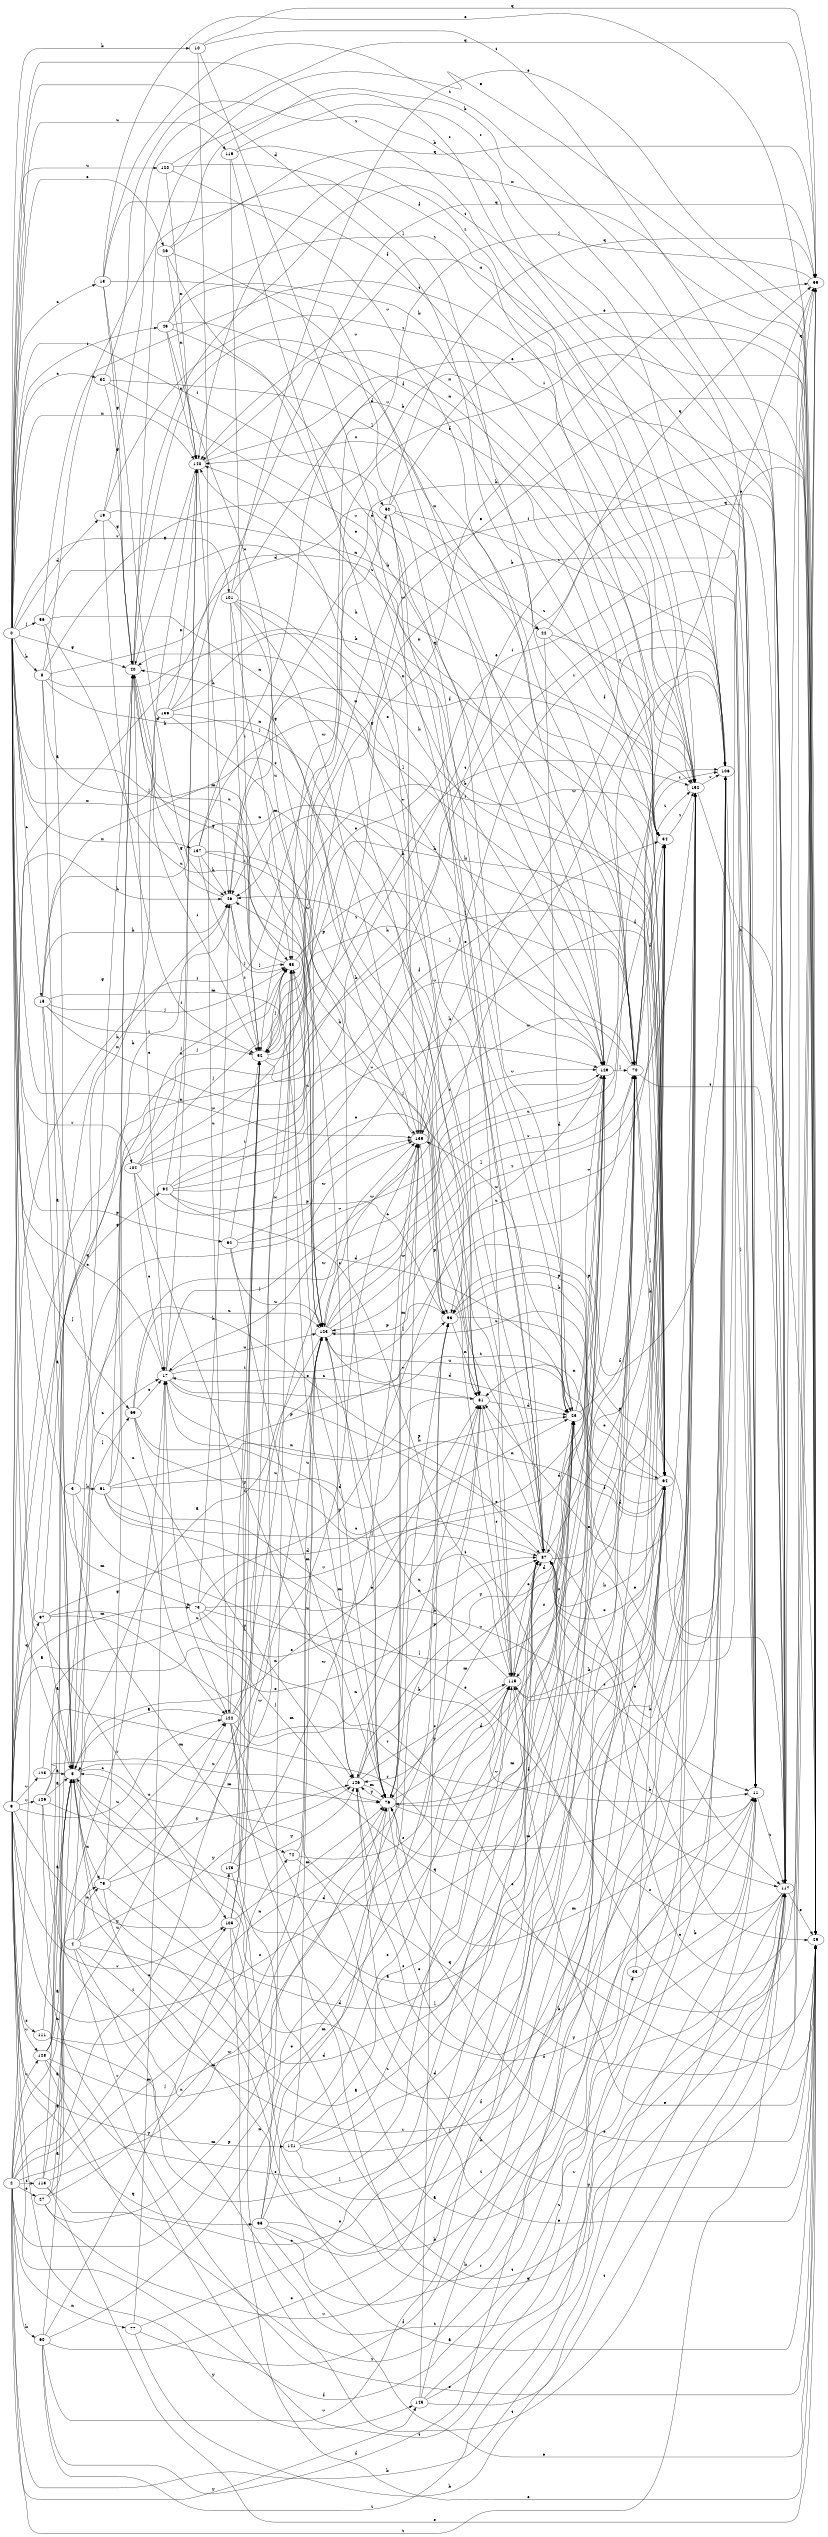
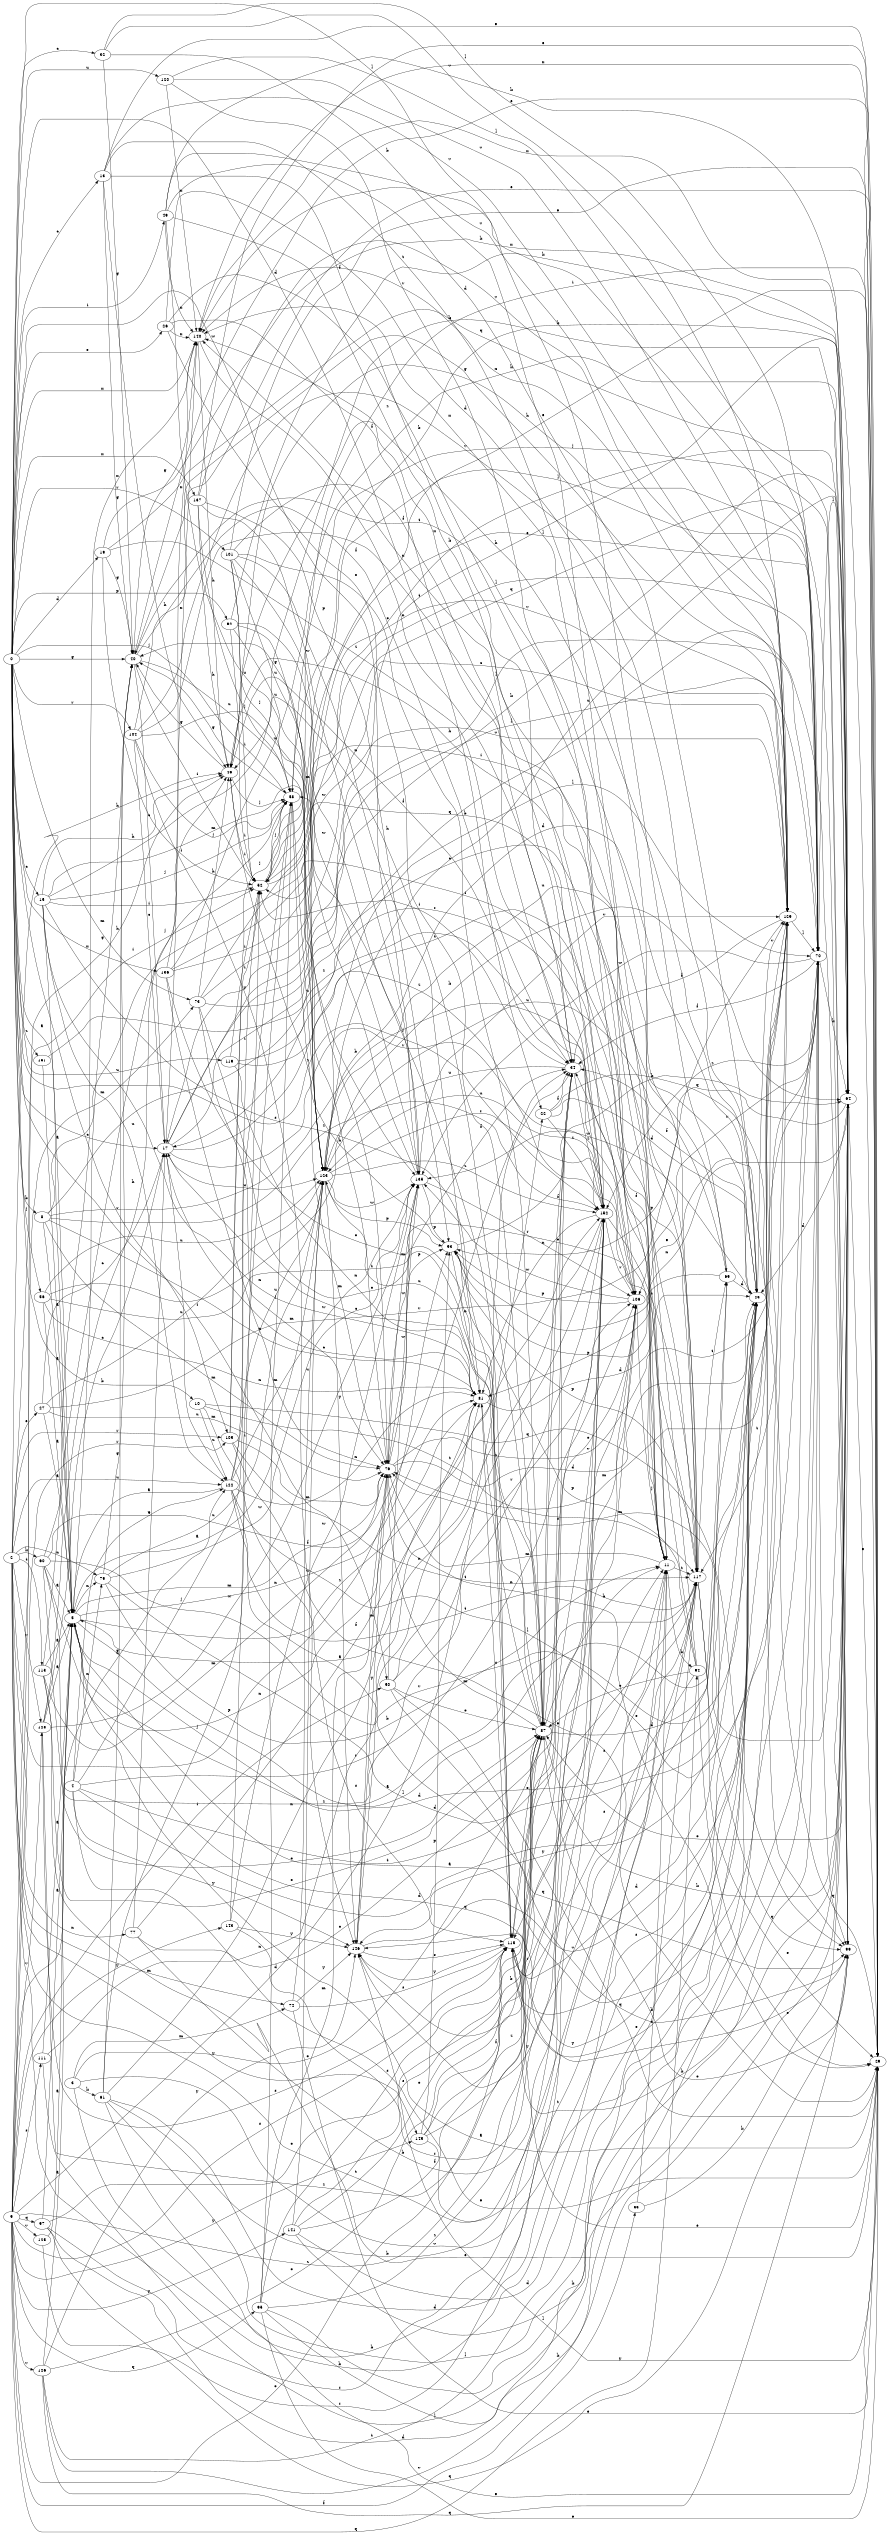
edge "94" -> "11": reversed
node "151": added
edge "69" -> "117": reversed
edge "74" -> "146": added, label "y"
